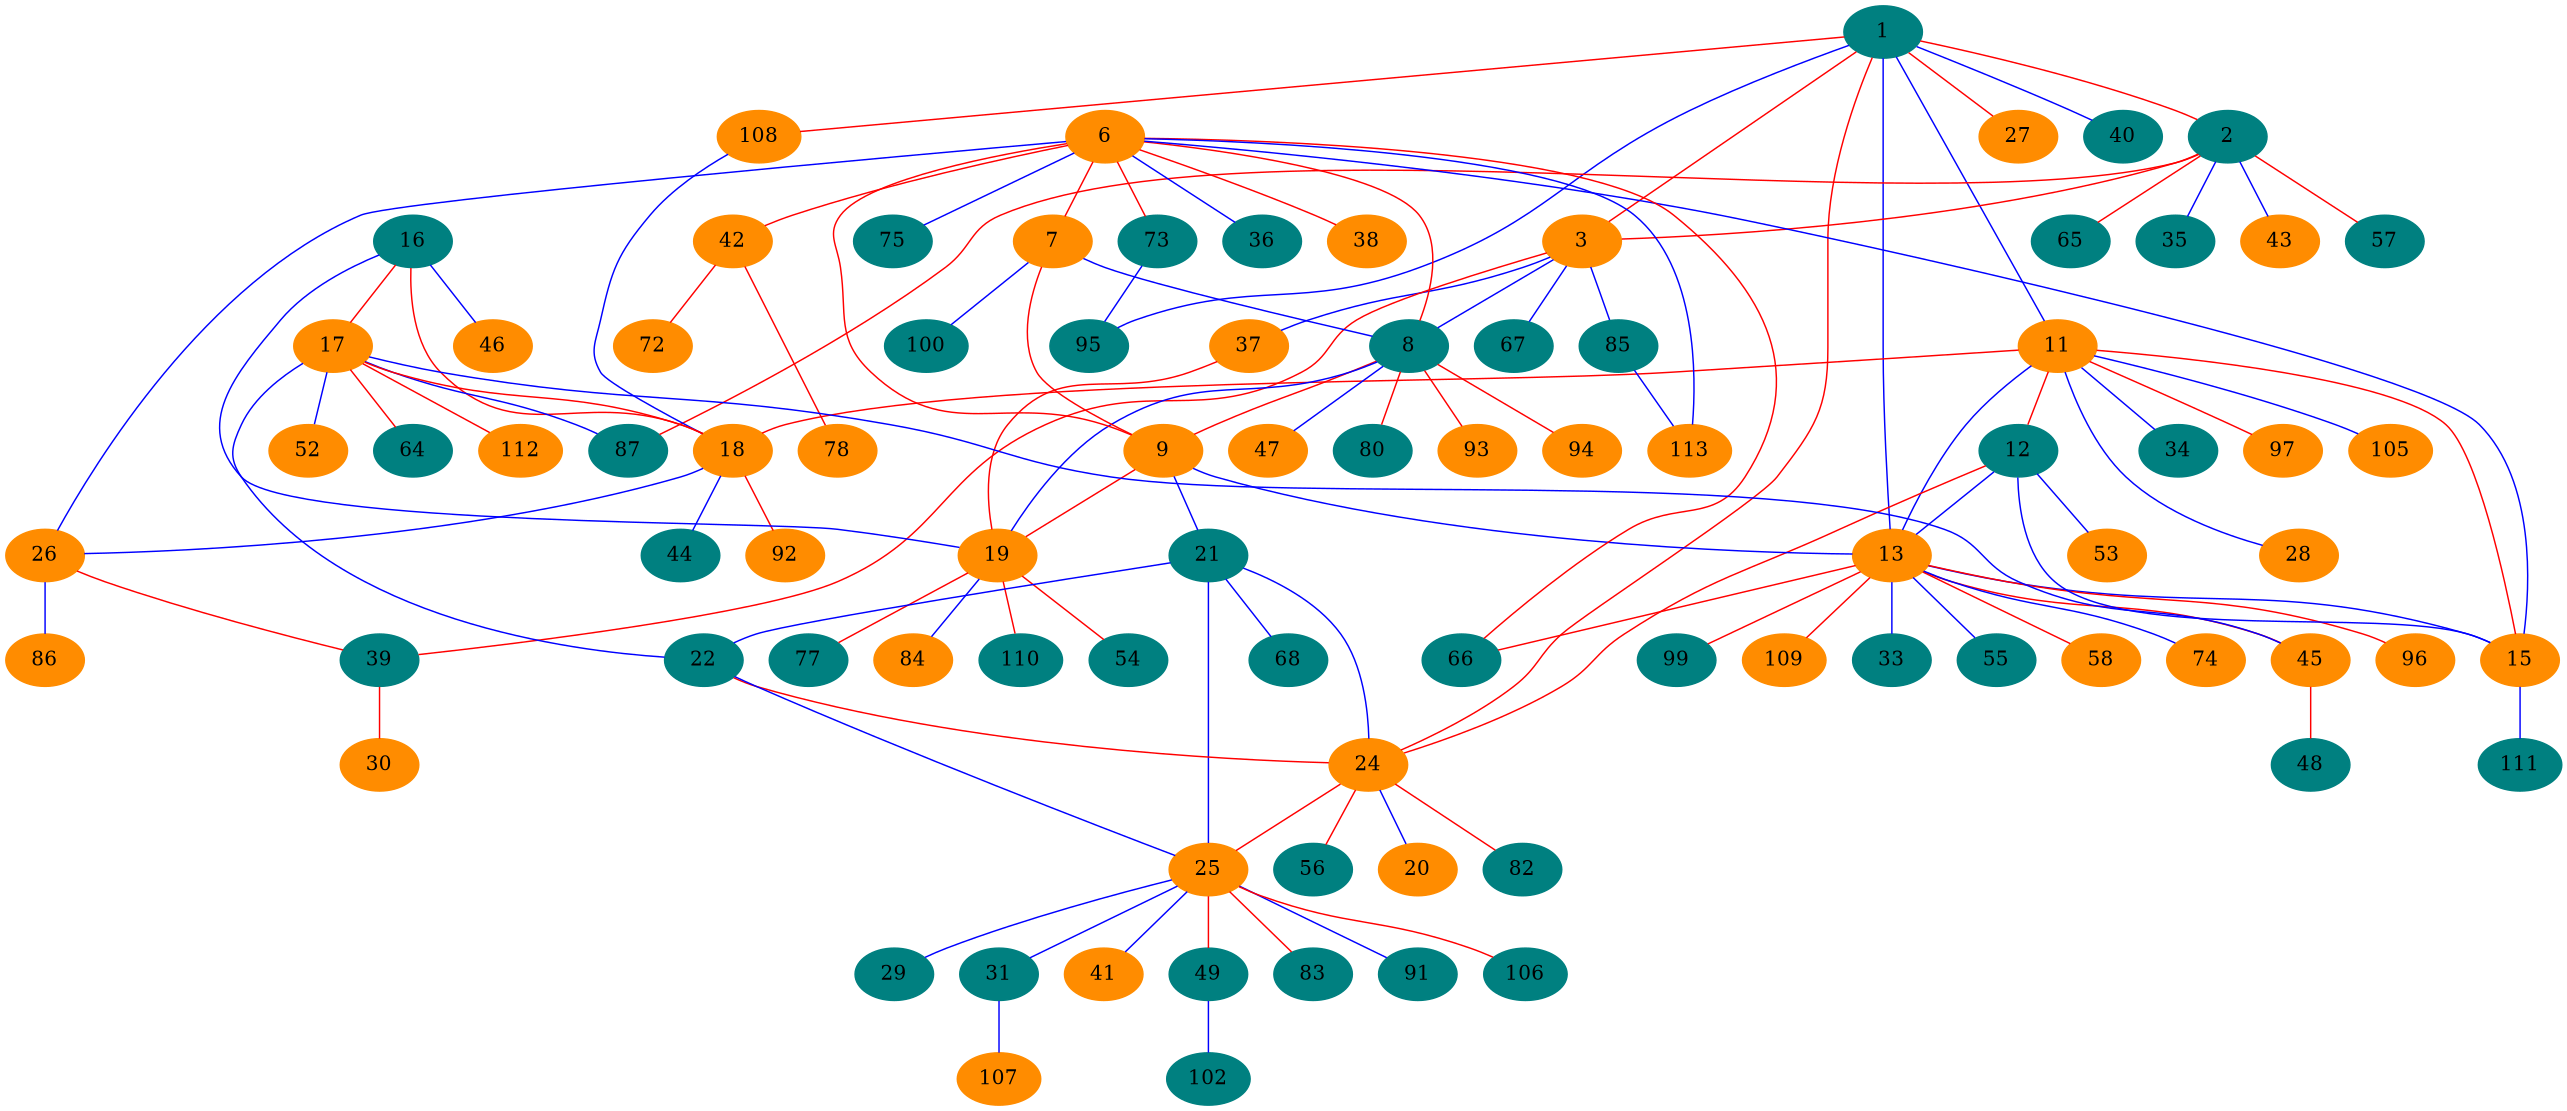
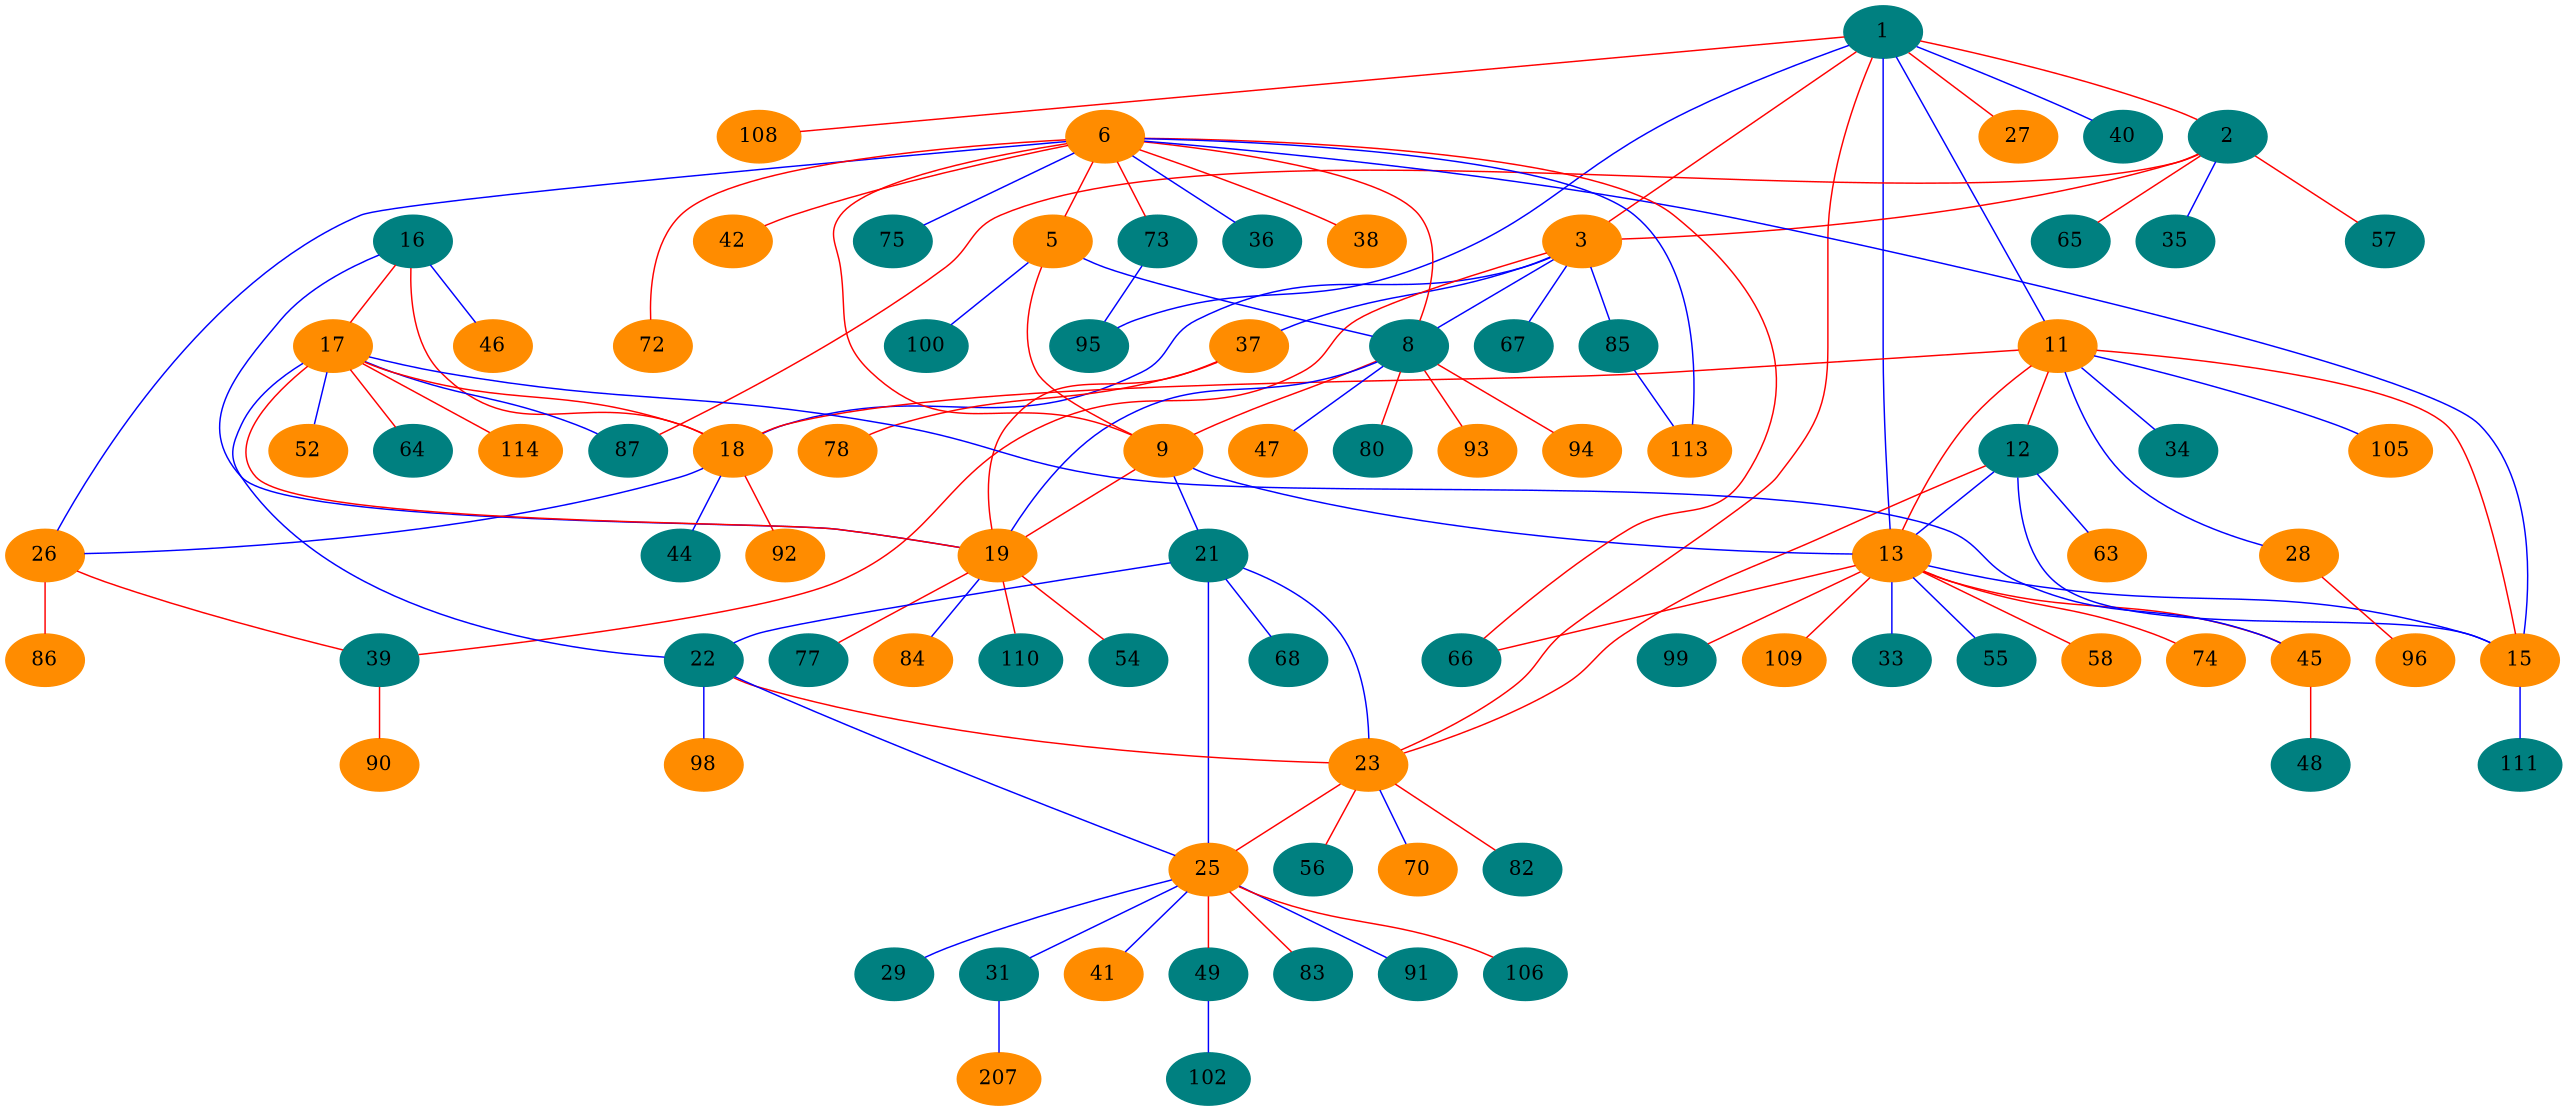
node "7": label "7" -> "5"
node "43": removed
edge "42" -- "72": now "6" -- "72"
edge "108" -- "18": now "3" -- "18"
edge "42" -- "78": now "37" -- "78"
edge "11" -- "13": color blue -> red
node "112": label "112" -> "114"
node "97": removed
edge "17" -- "19": added
node "53": label "53" -> "63"
edge "26" -- "86": color blue -> red
edge "13" -- "96": now "28" -- "96"
edge "13" -- "74": color blue -> red
node "30": label "30" -> "90"
node "98": added
node "24": label "24" -> "23"
node "20": label "20" -> "70"
node "107": label "107" -> "207"
